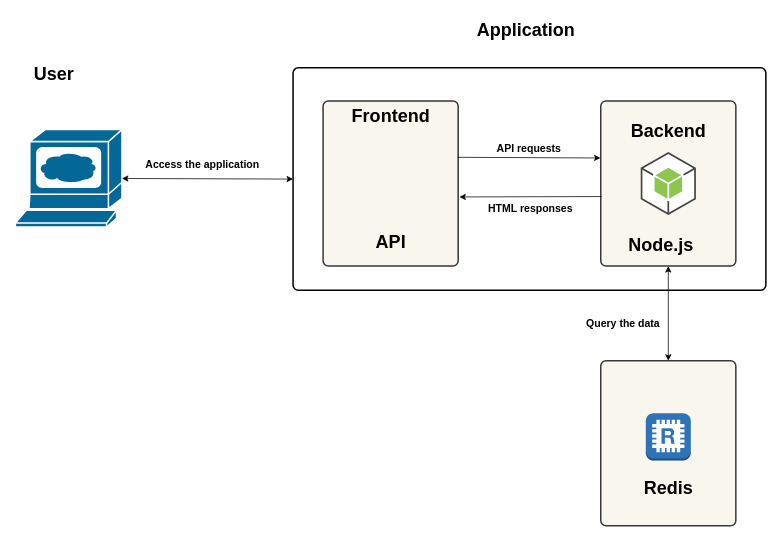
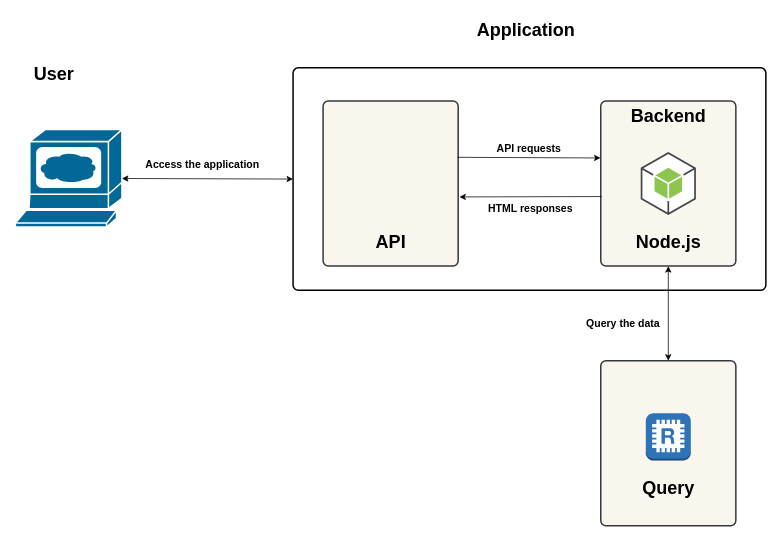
node "Frontend": removed
node "Backend": moved (668, 131) -> (668, 116)
node "Node.js": moved (660, 246) -> (668, 242)
node "Redis": label "Redis" -> "Query"
